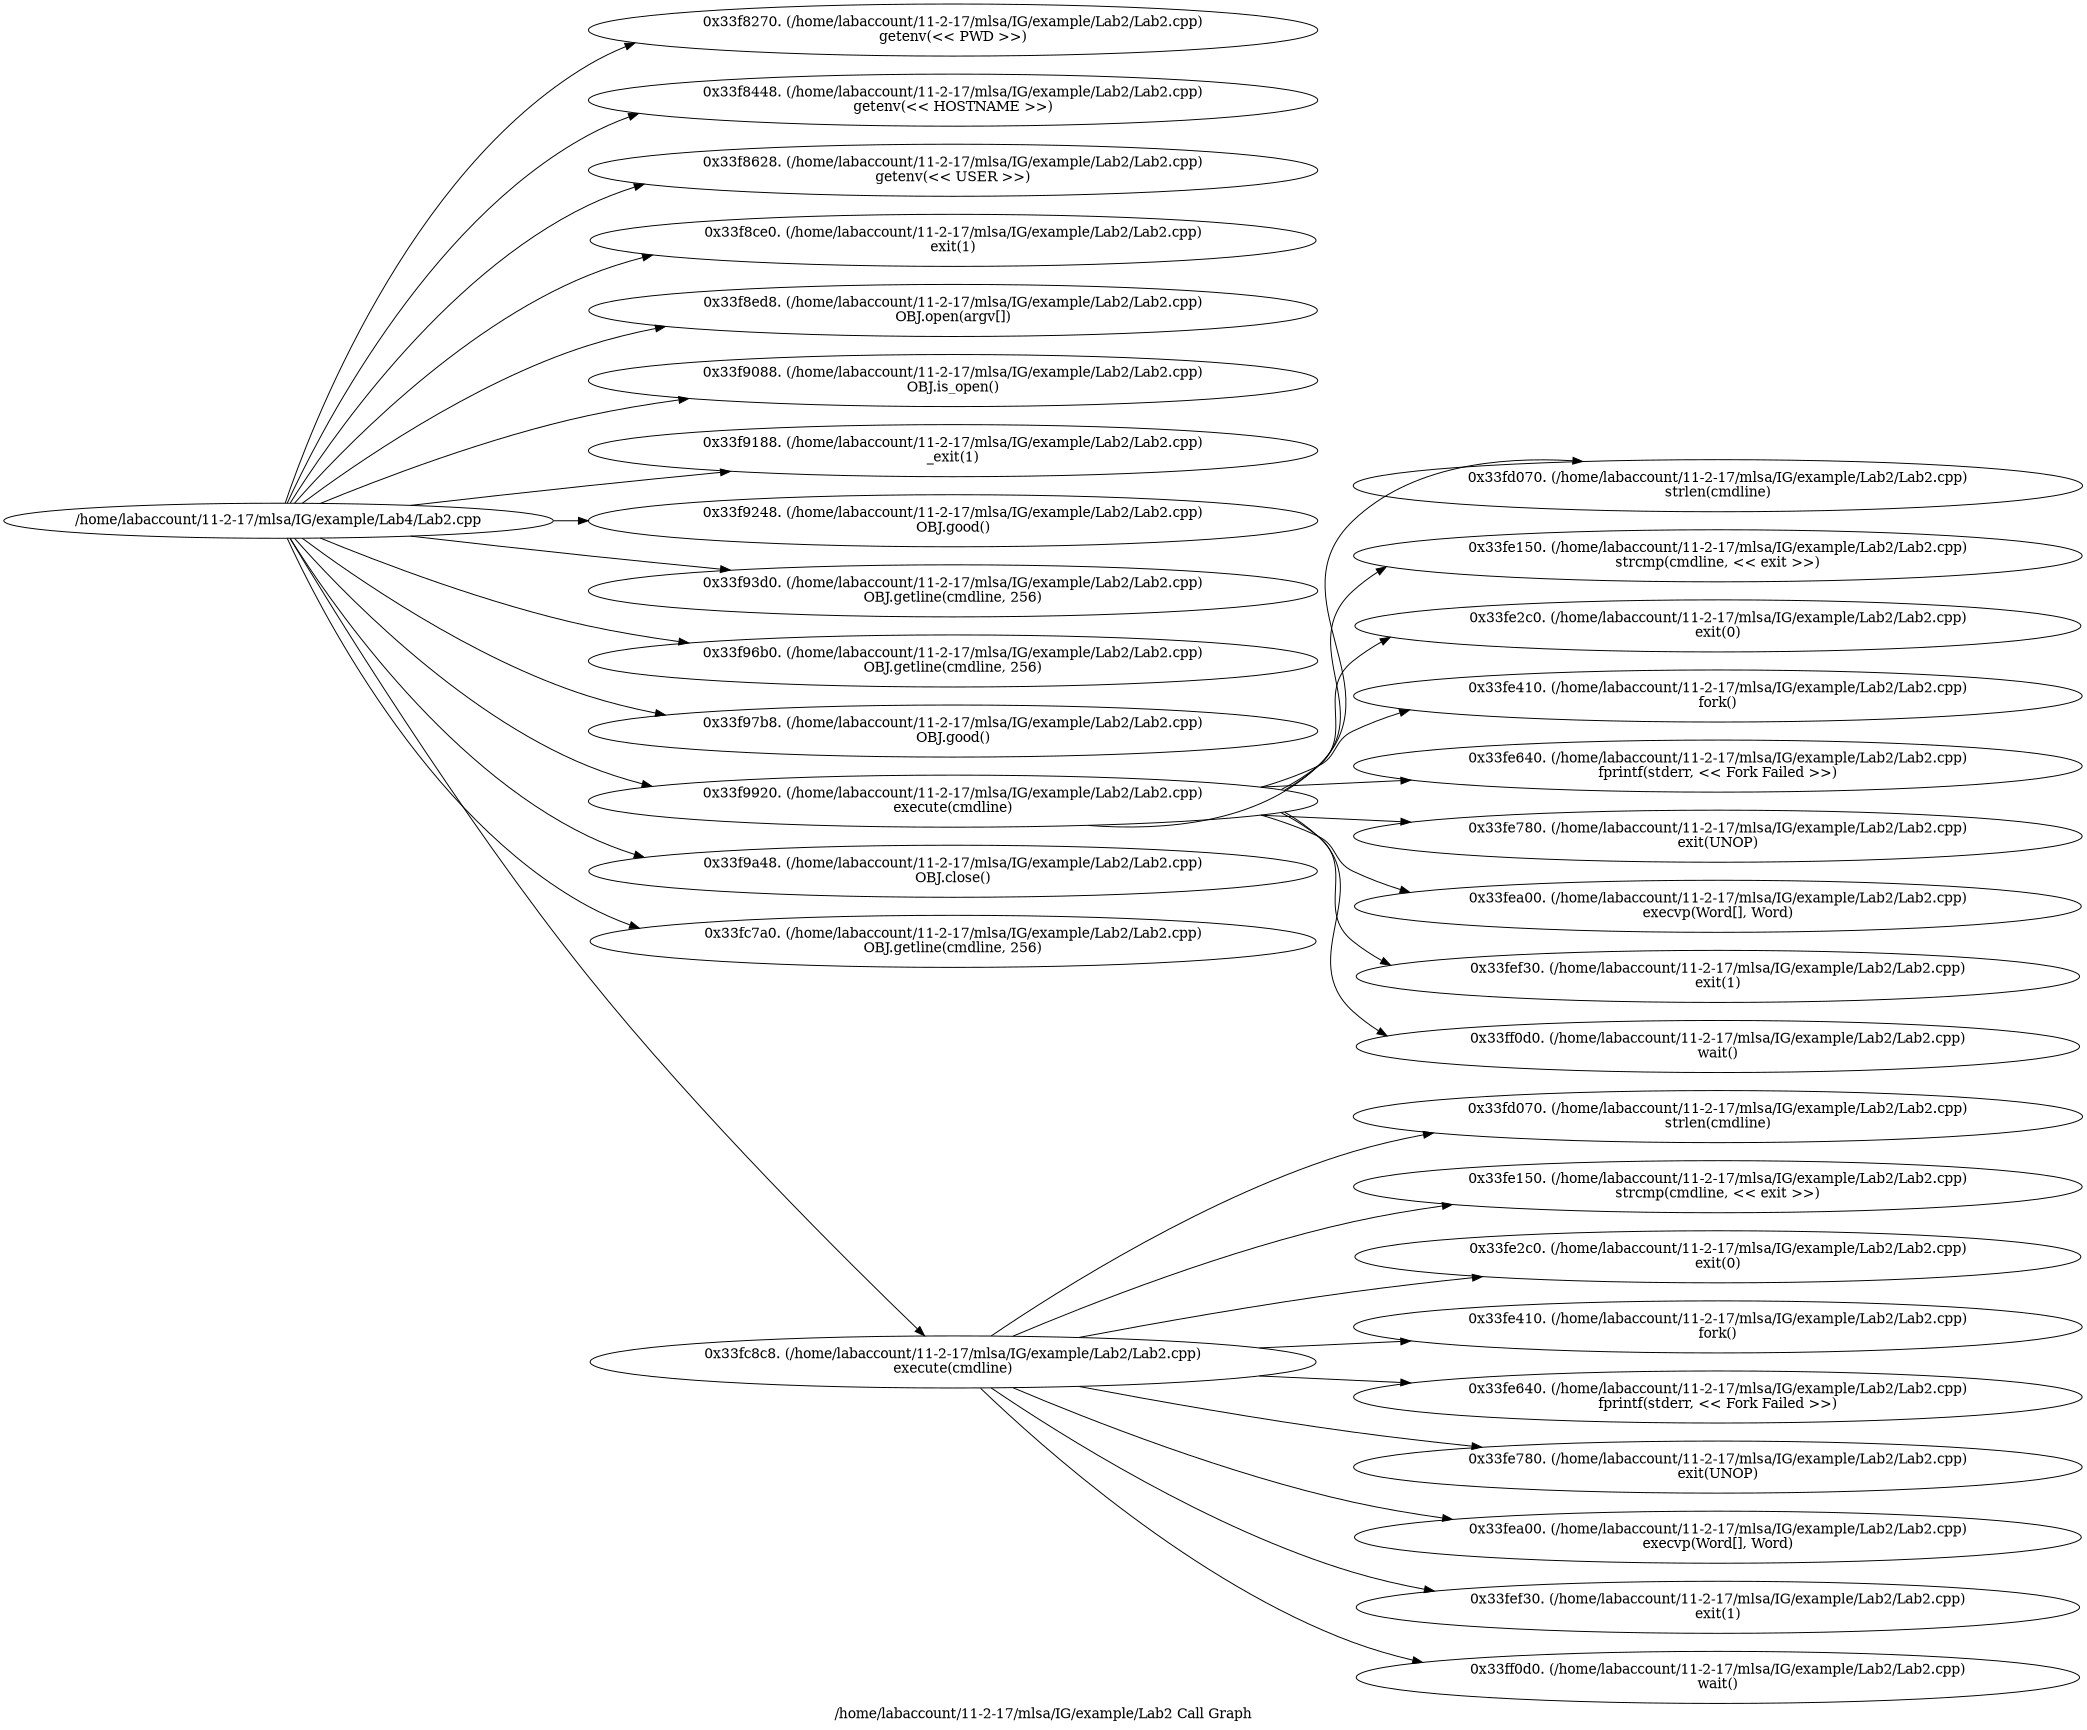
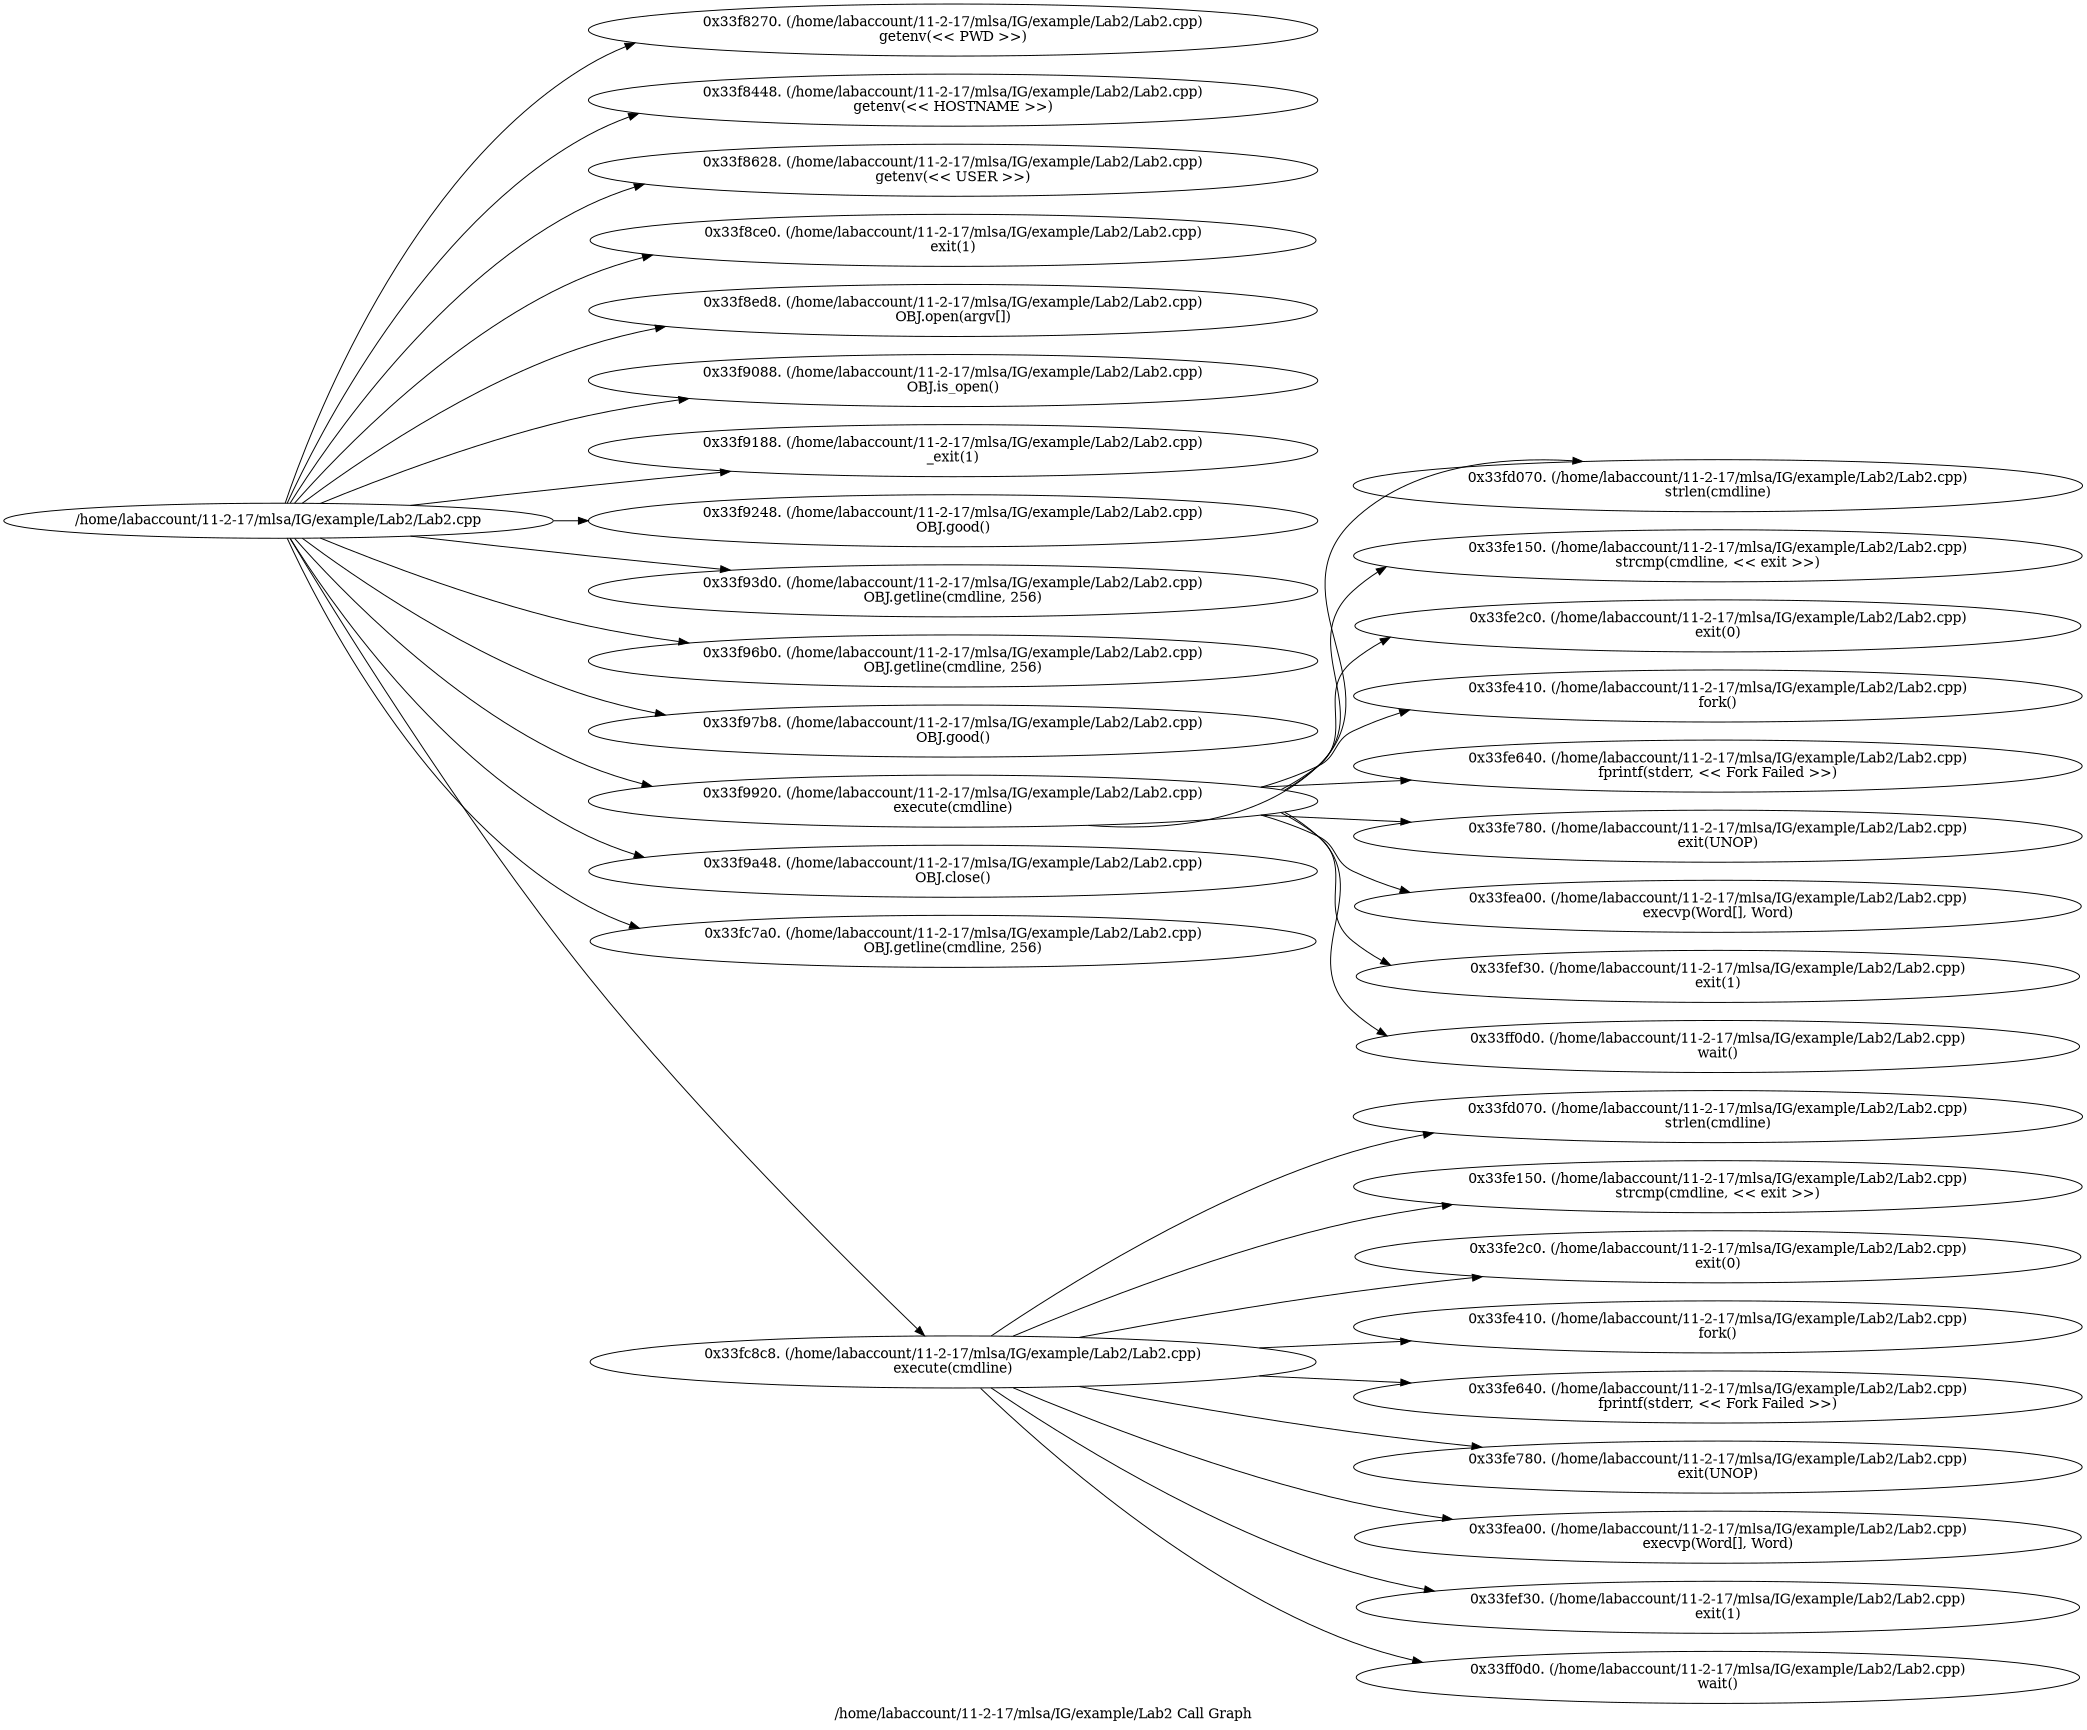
node "/home/labaccount/11-2-17/mlsa/IG/example/Lab4/Lab2.cpp": label "/home/labaccount/11-2-17/mlsa/IG/example/Lab4/Lab2.cpp" -> "/home/labaccount/11-2-17/mlsa/IG/example/Lab2/Lab2.cpp"
